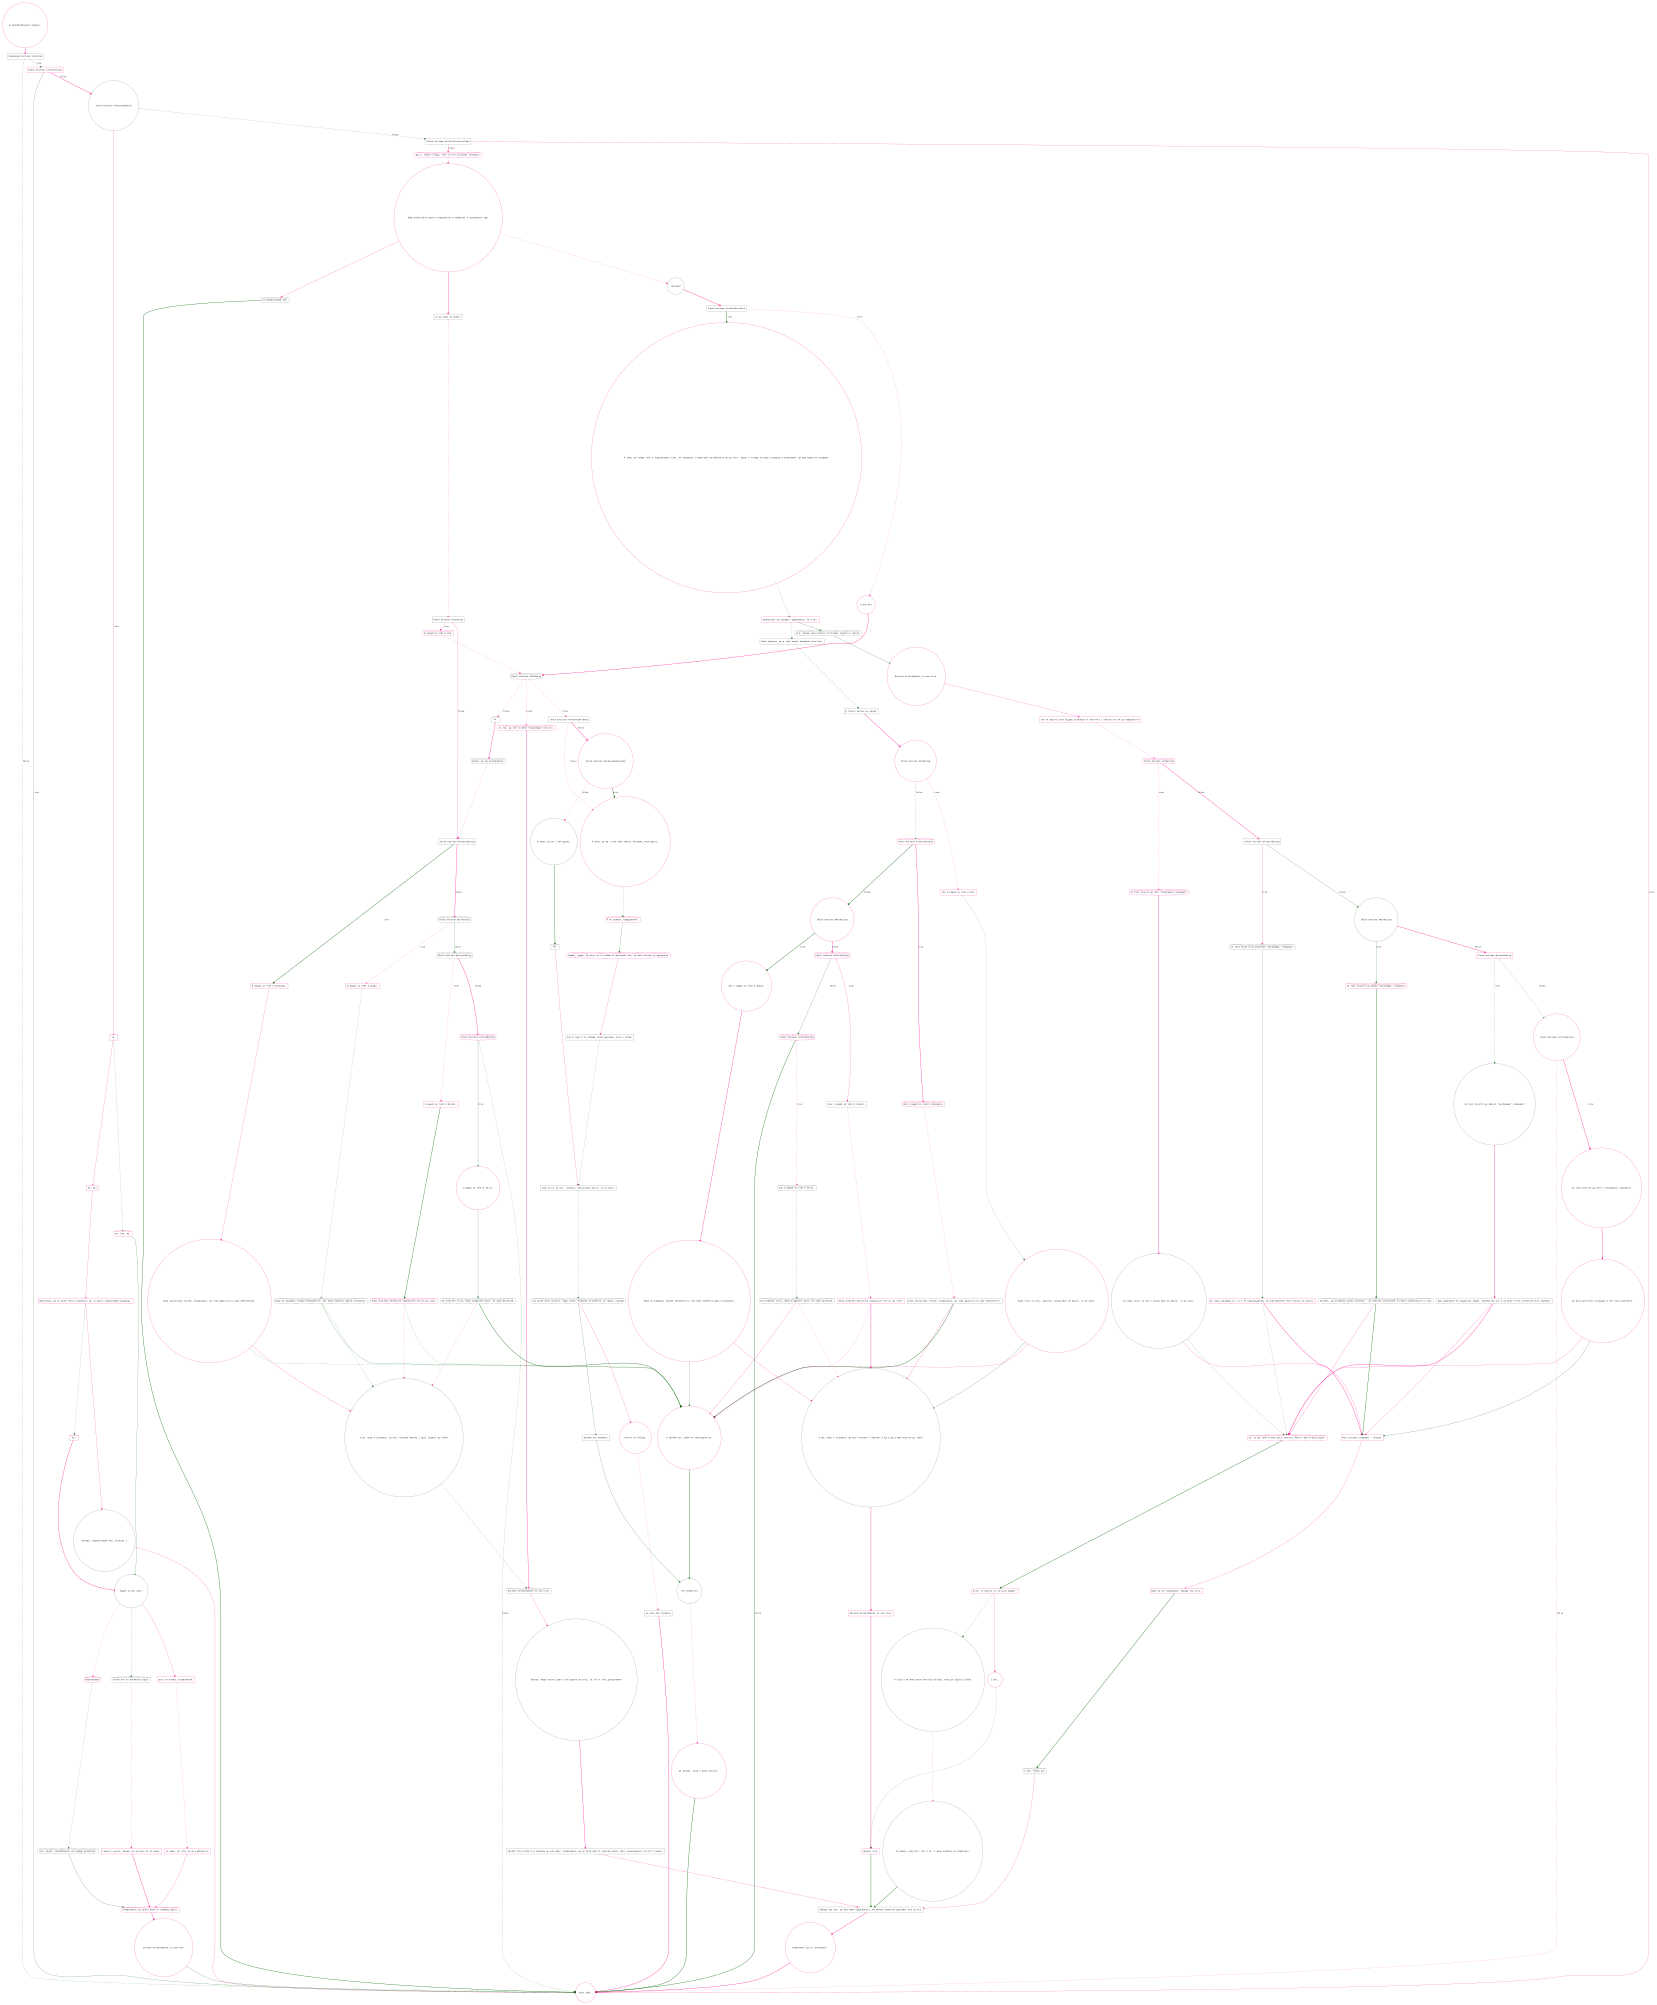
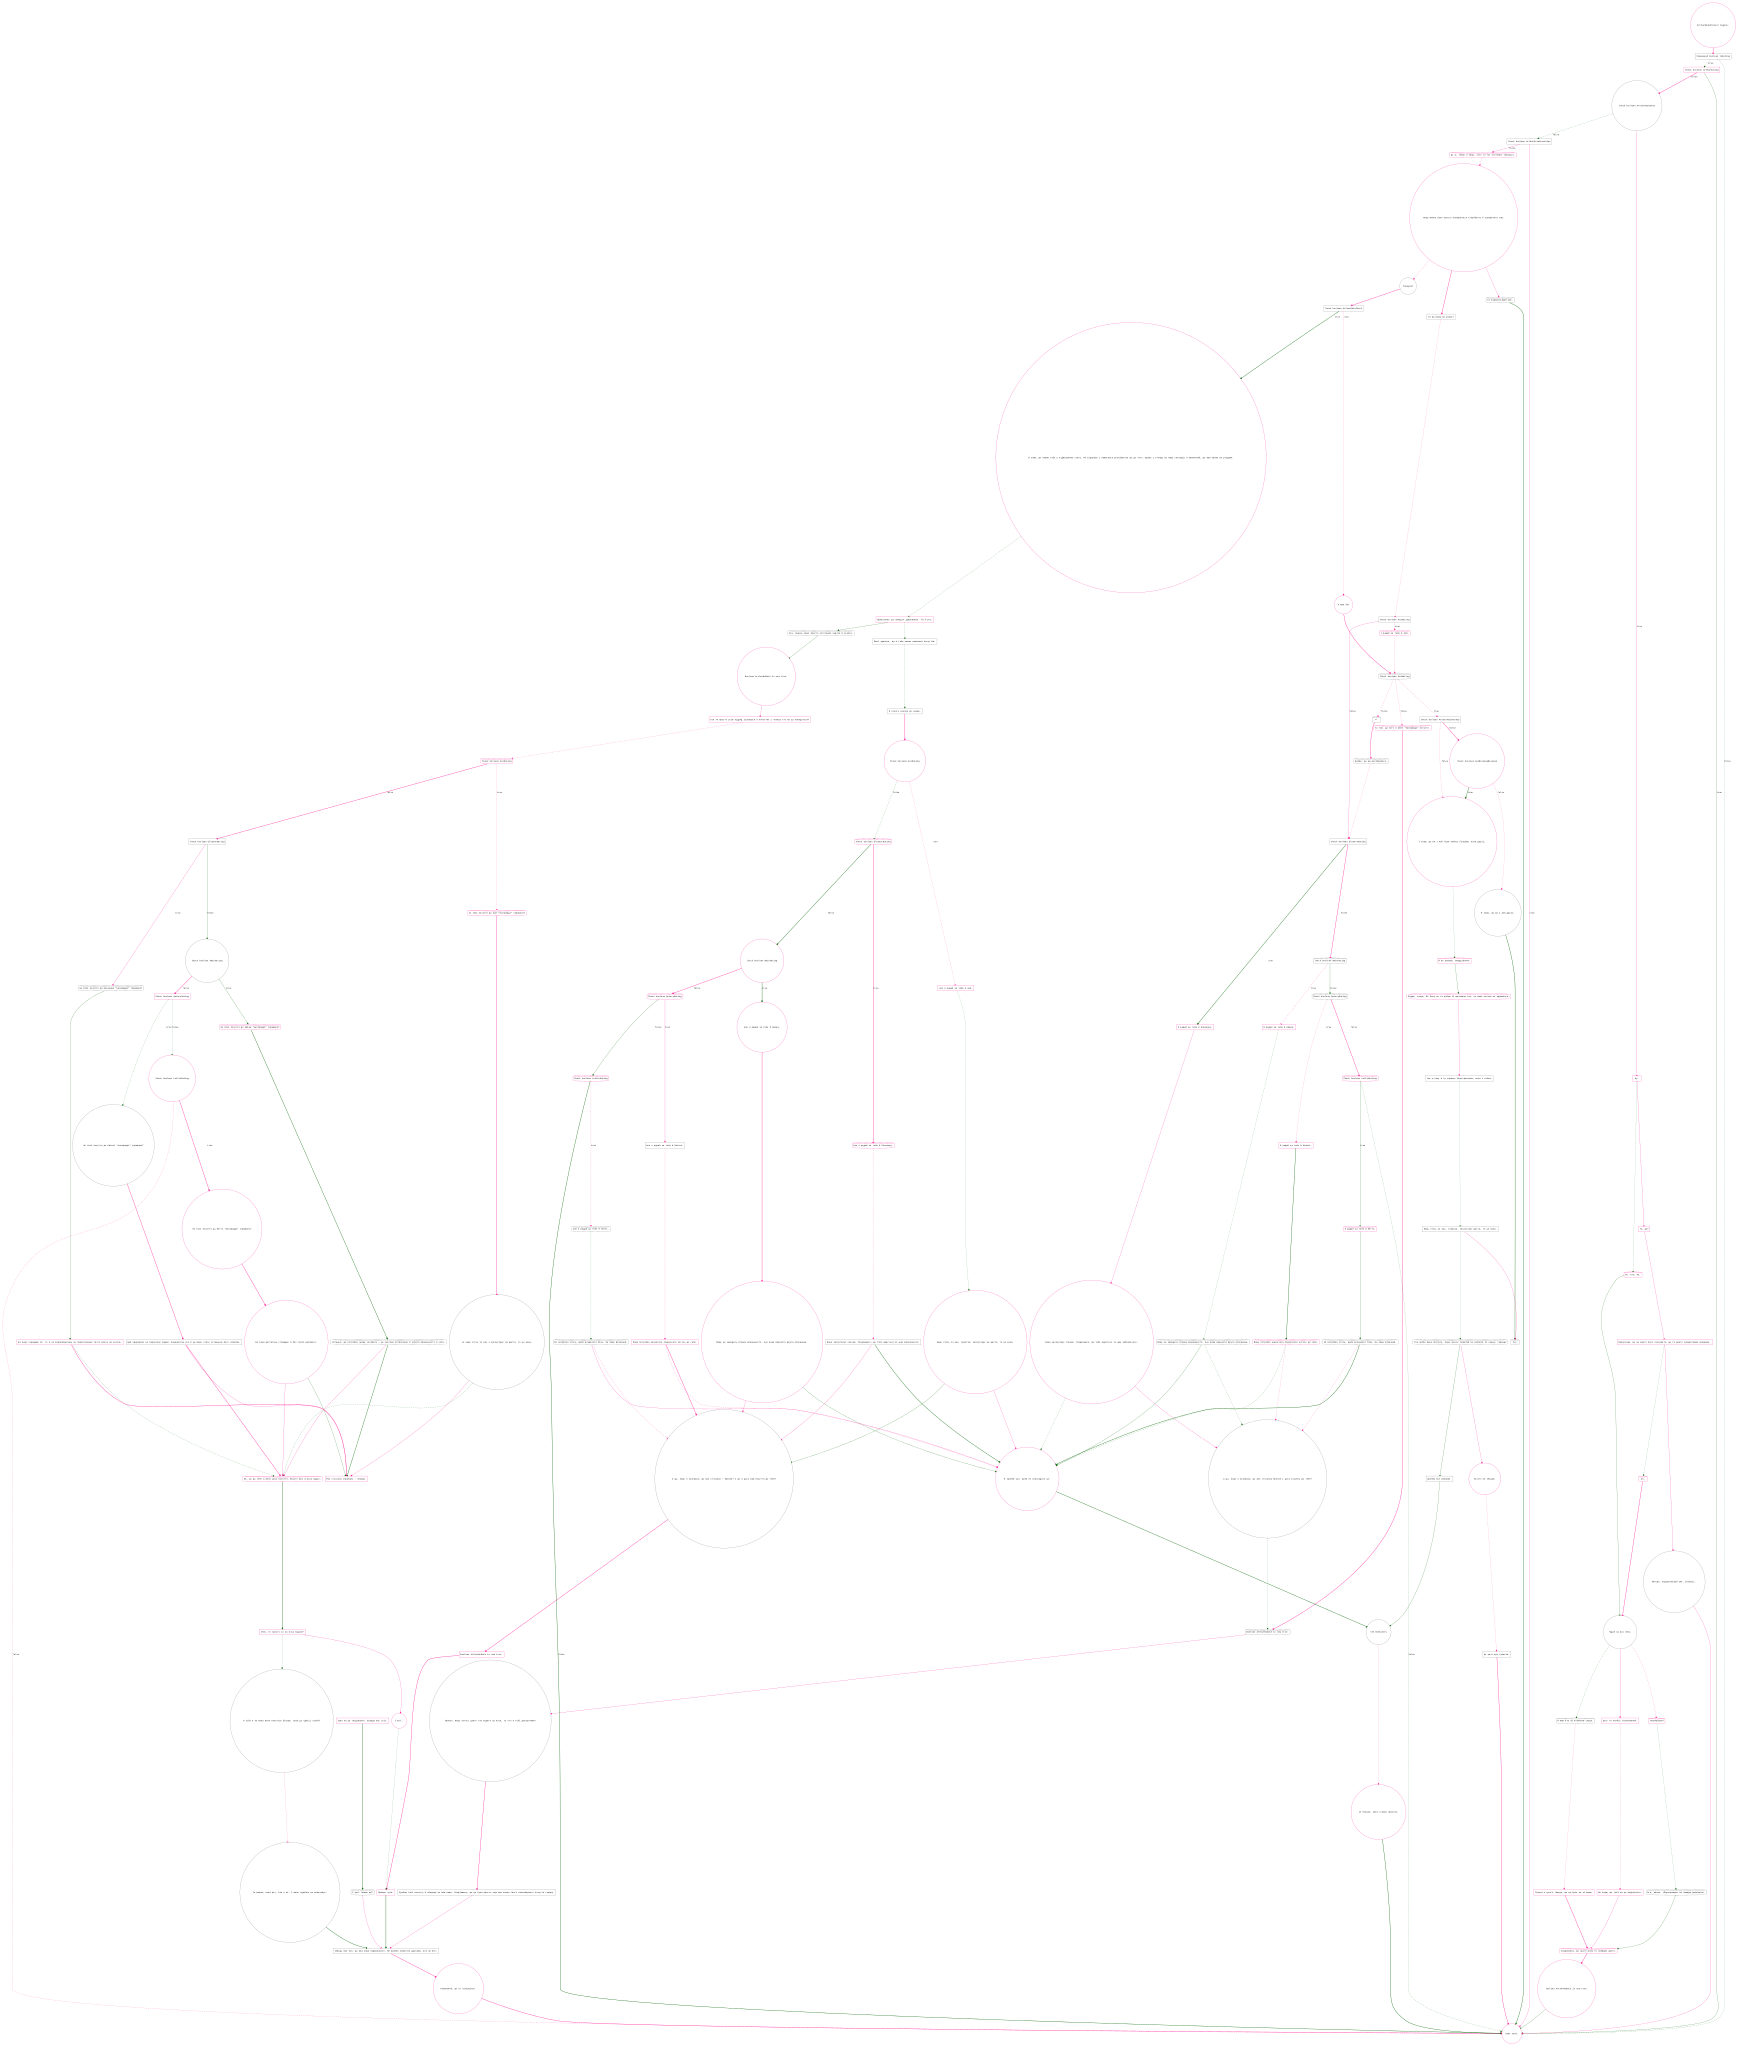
edge "Гм." -> "Якщо хтось із нас, тупаків, заслуговує щастя, то це вона.": reversed
node "Я радий за тебе й Летті.": shape circle -> cylinder
edge "Мої стосунки справжні — обіцяю." -> "Дуже на це сподіваюся. Заради нас усіх.": removed
